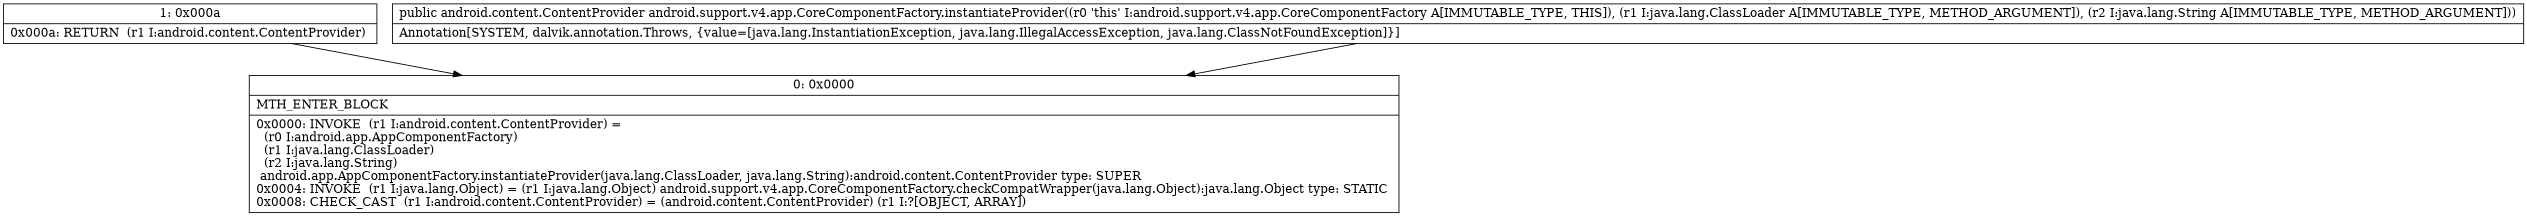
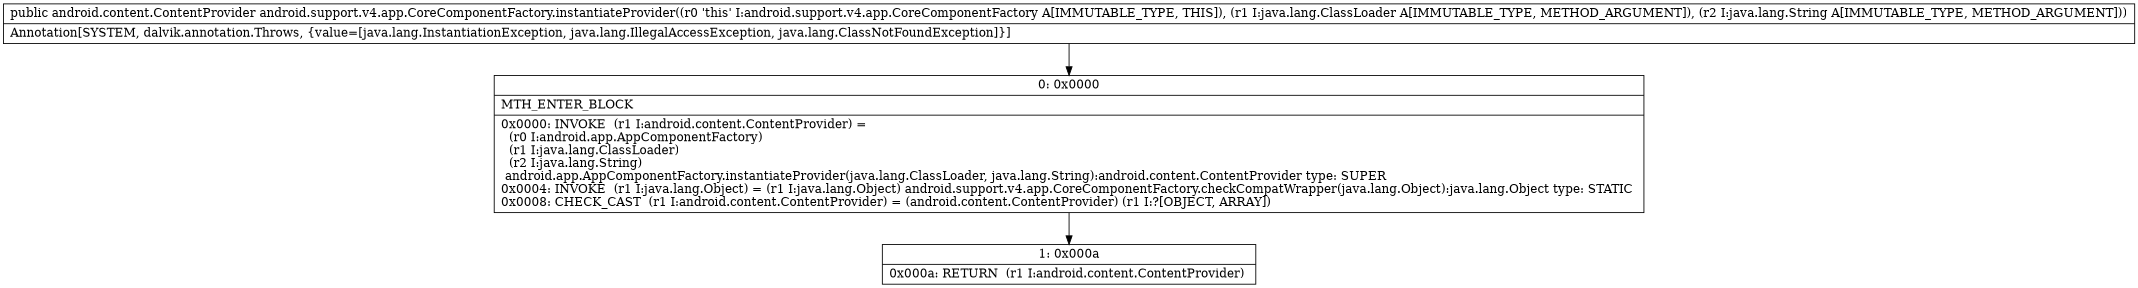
edge "1: 0x000a" -> "0: 0x0000": reversed
